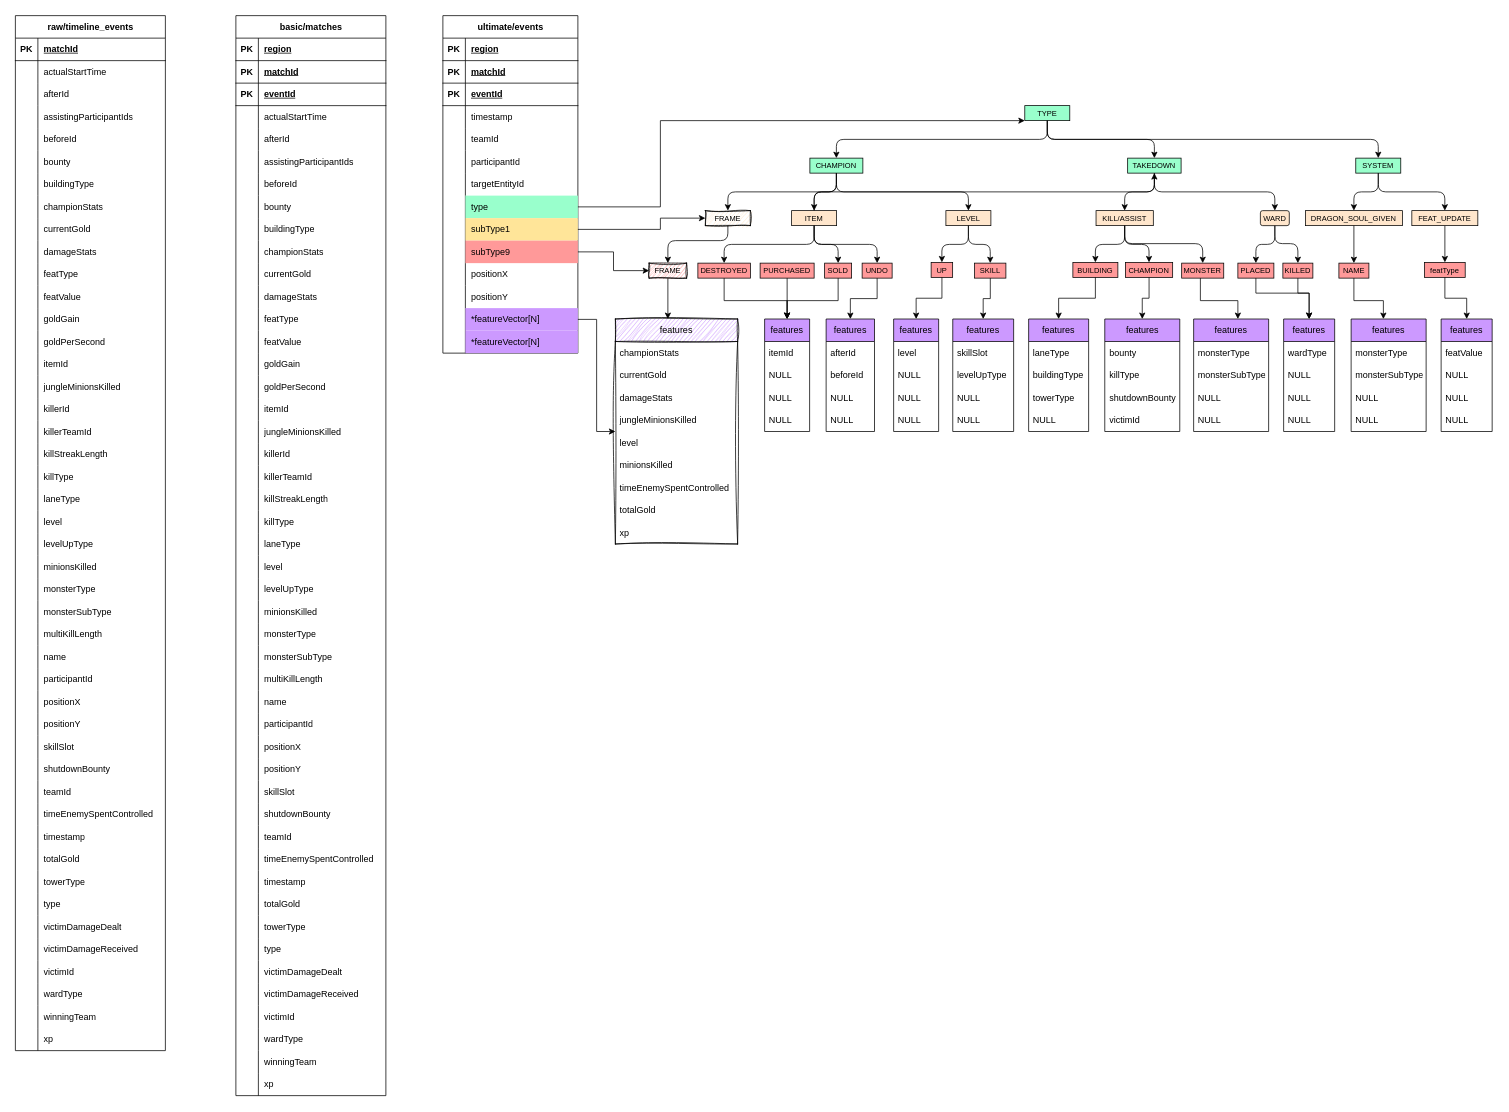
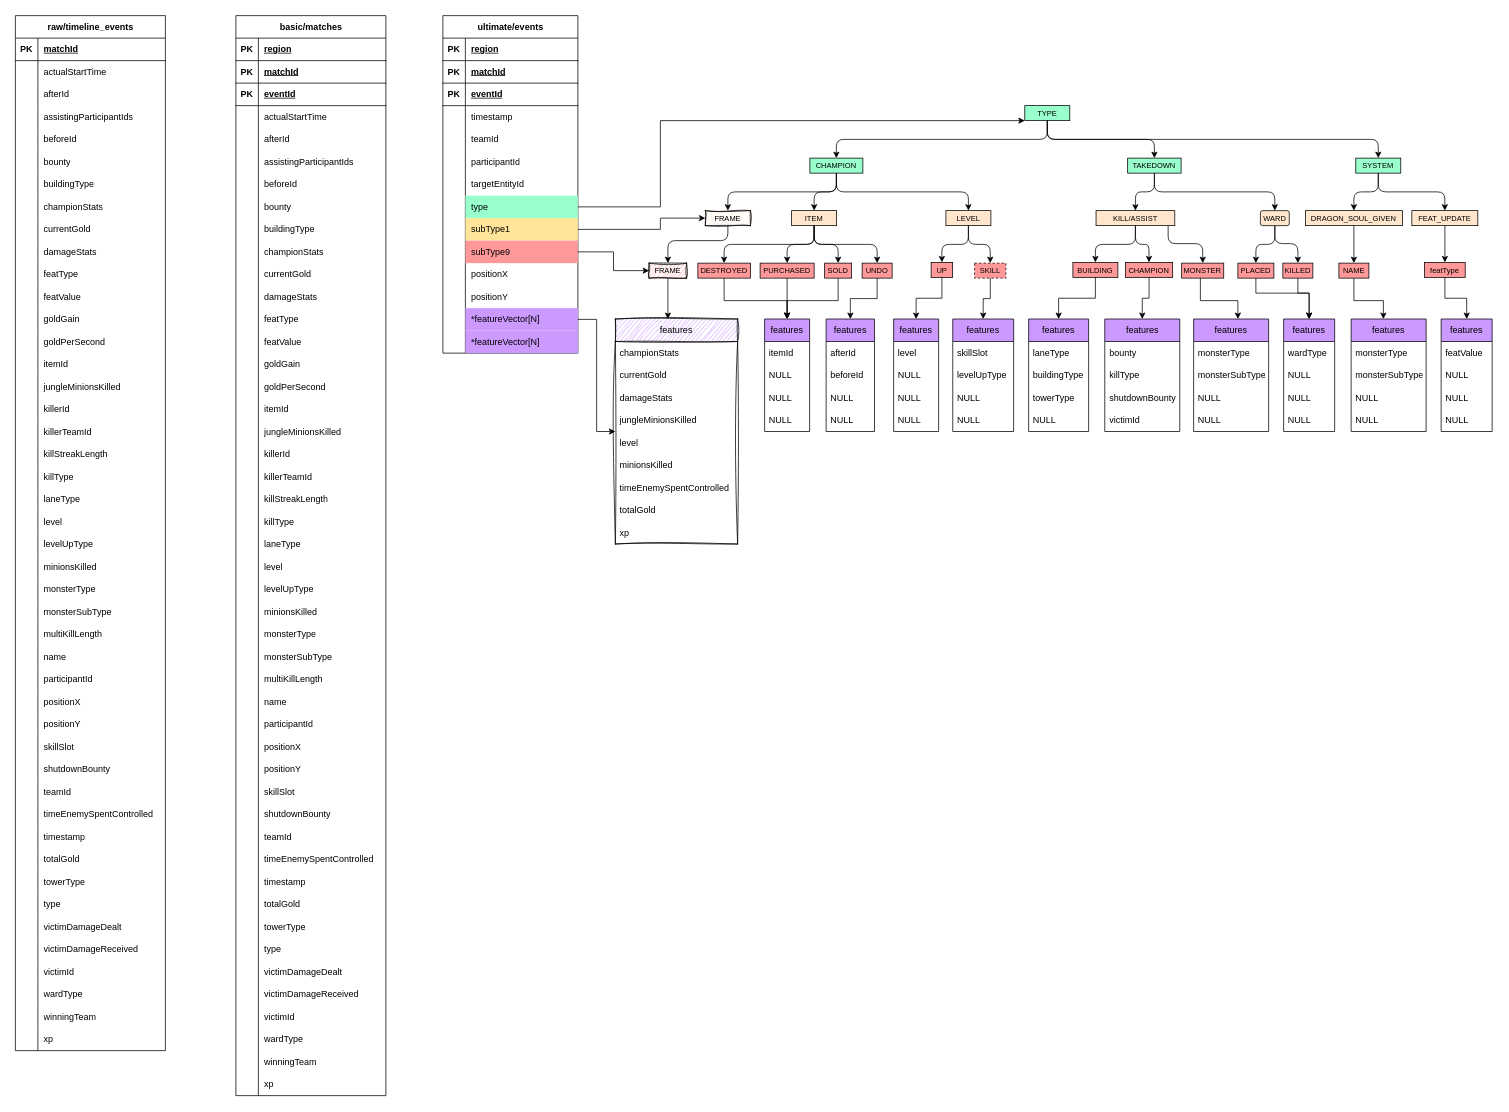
edge "ITEM" -> "TAKEDOWN": now "ITEM" -> "PURCHASED"
node "KILL/ASSIST": size 57x15 -> 79x15
node "SKILL": style solid -> dashed
